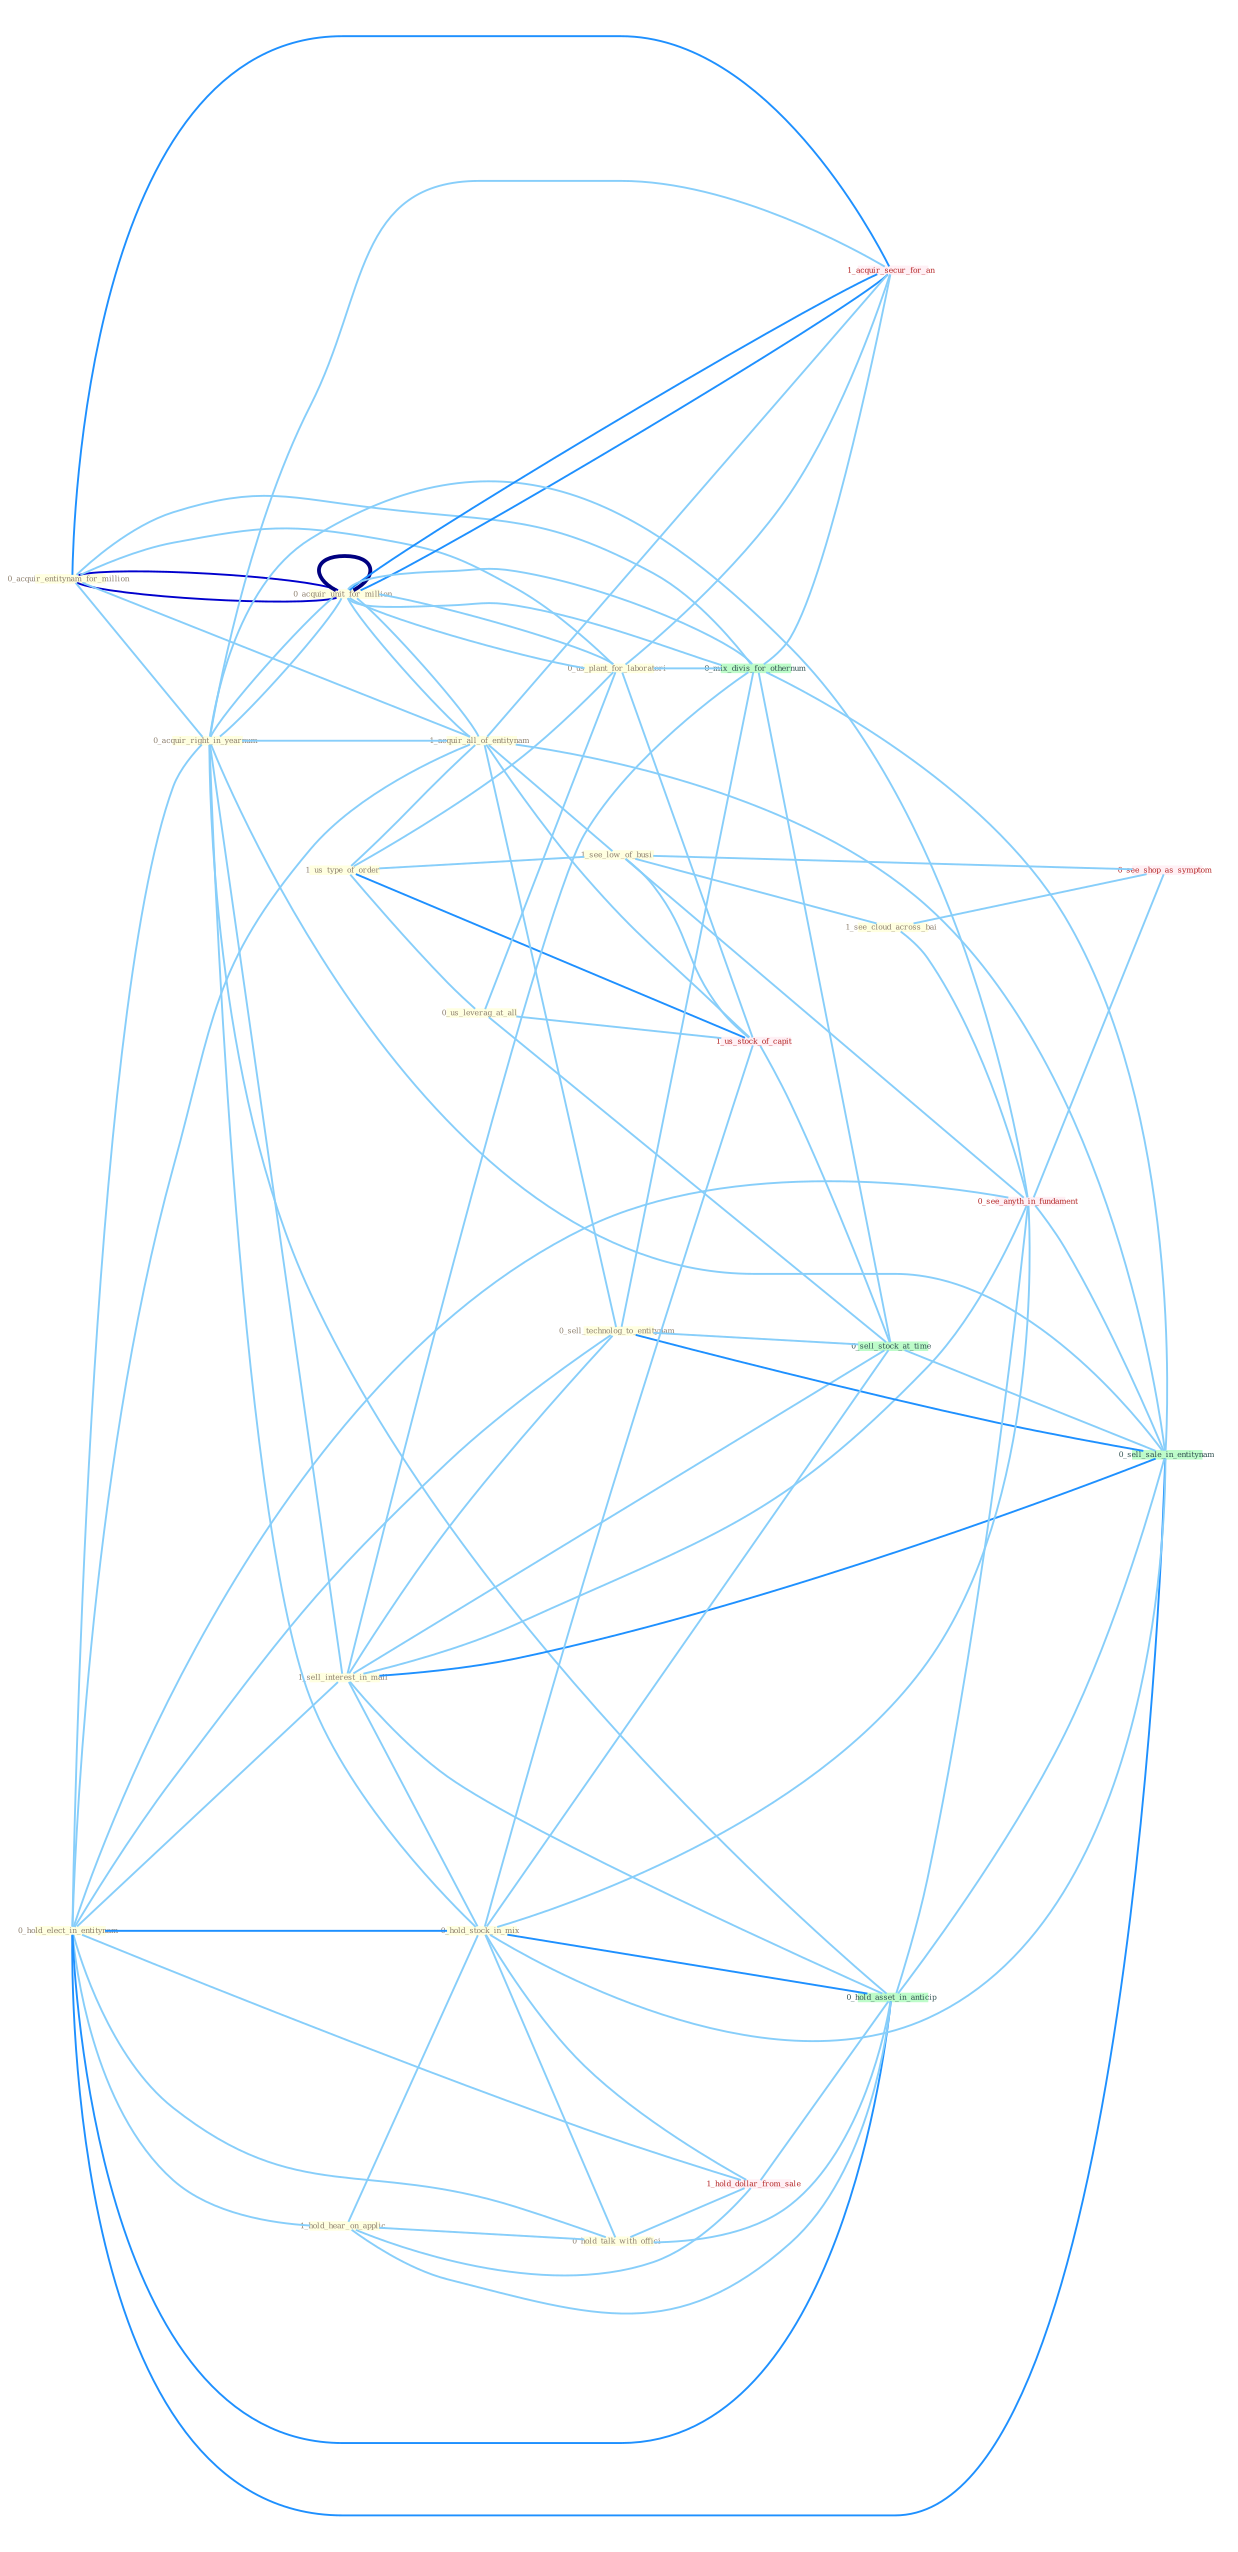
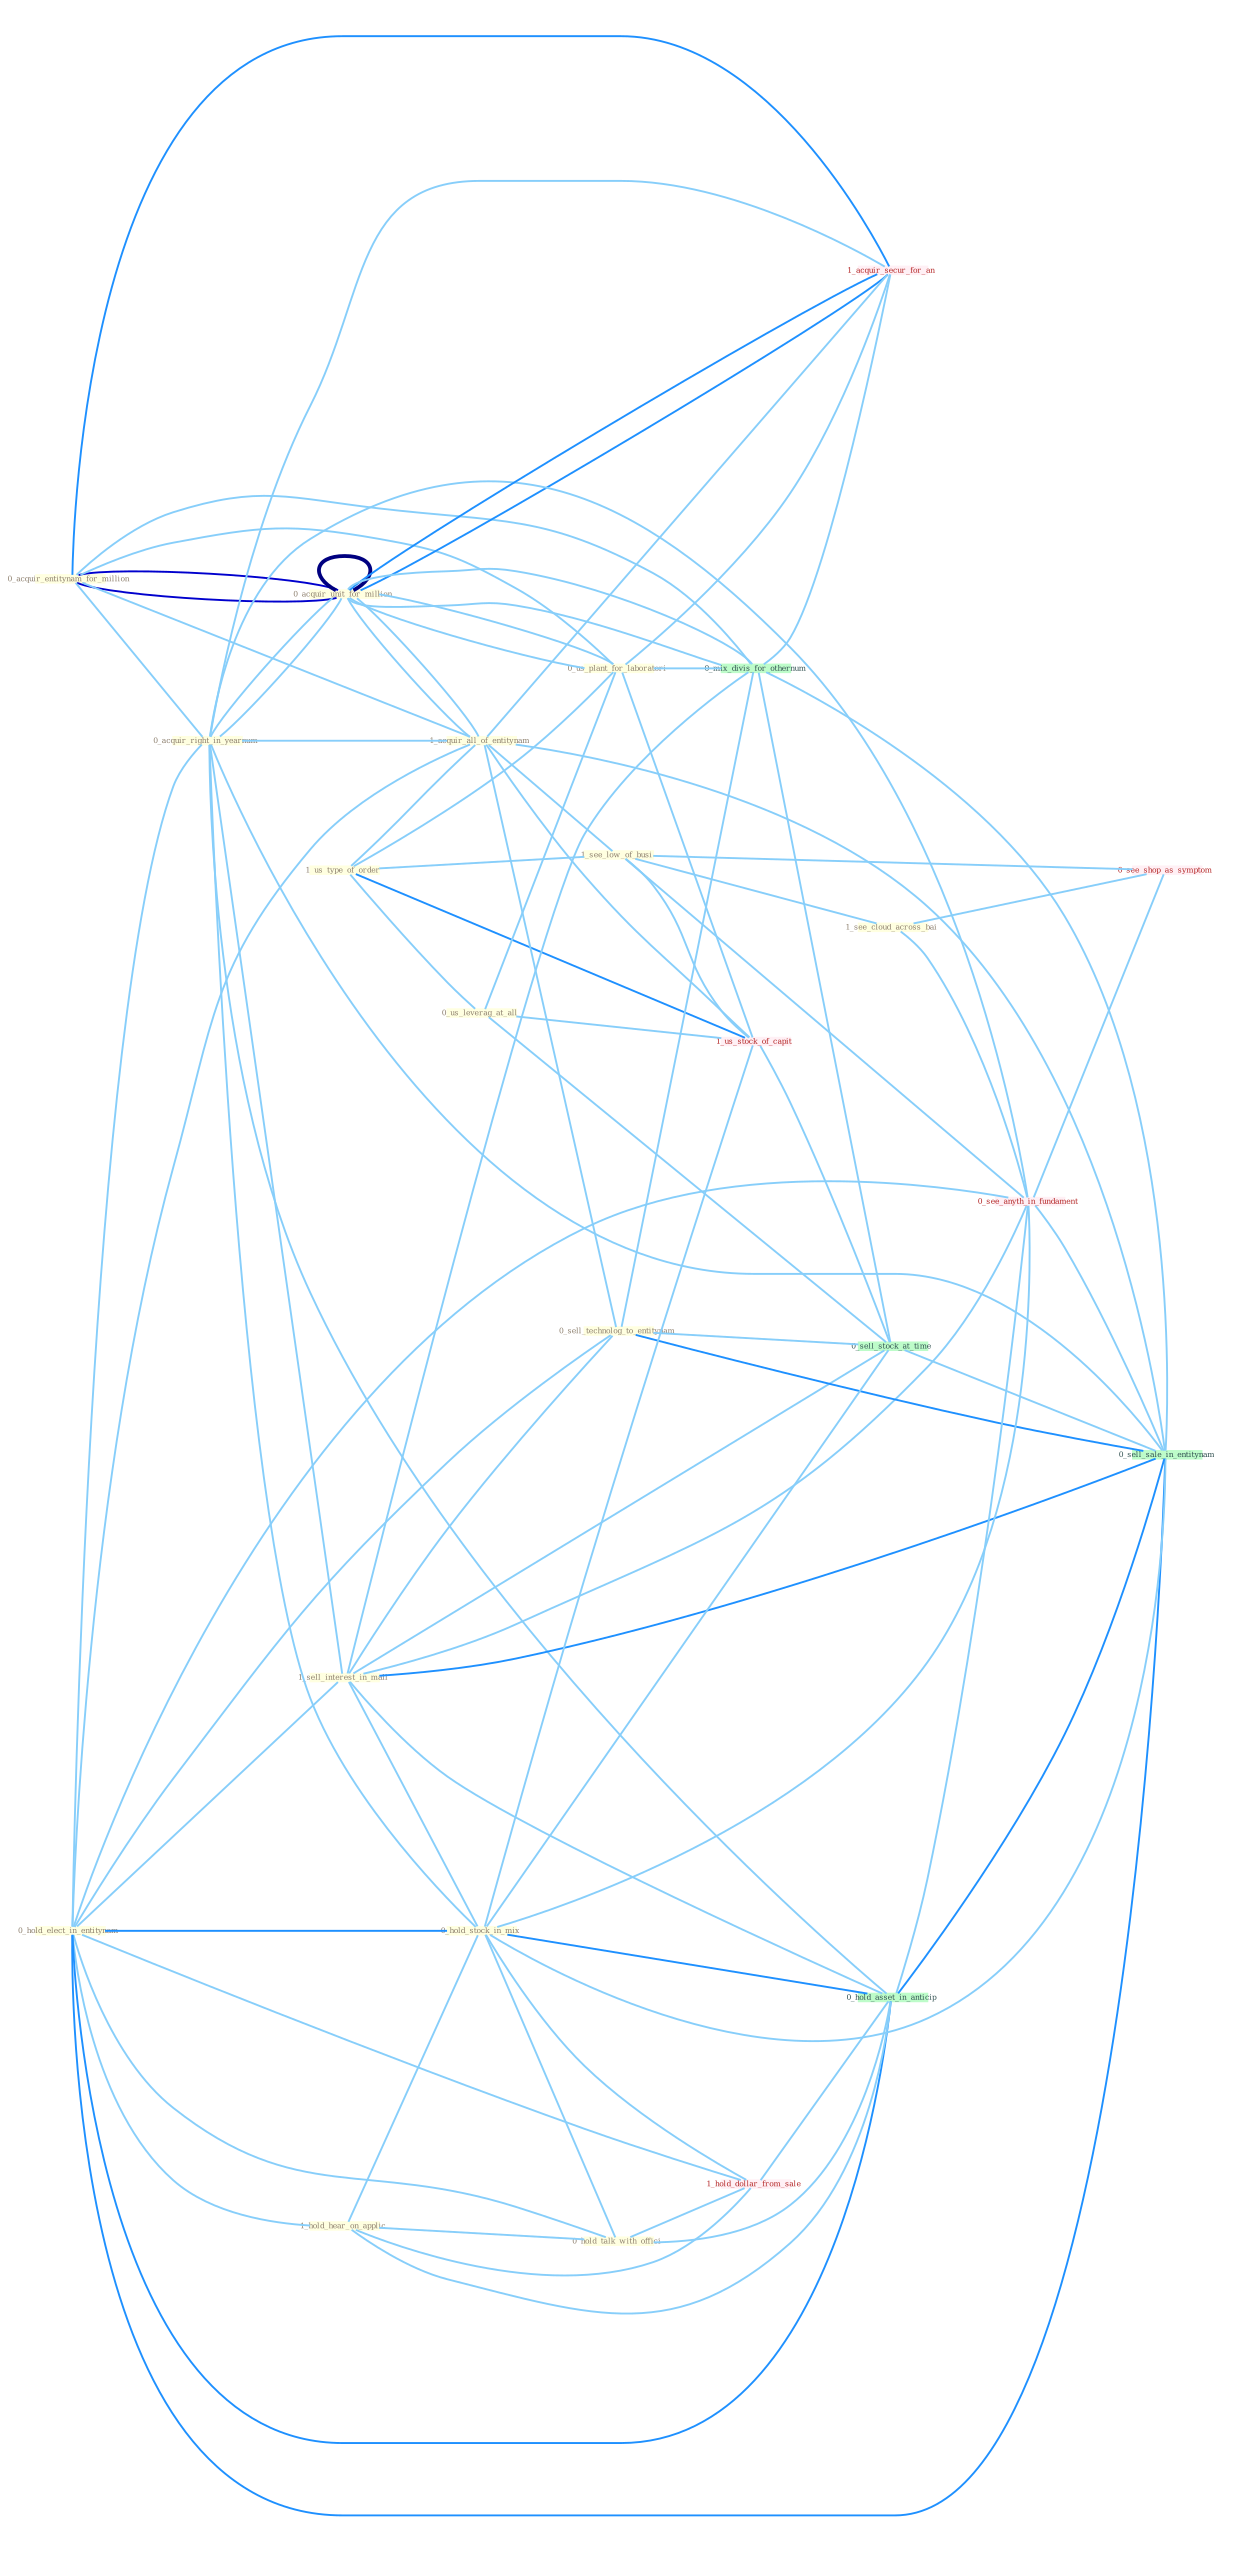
edge "0_sell_sale_in_entitynam" -- "0_hold_asset_in_anticip": color #87cefa -> #1e90ff
